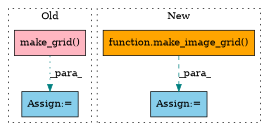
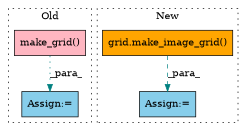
node "function.make_image_grid()": label "function.make_image_grid()" -> "grid.make_image_grid()"
